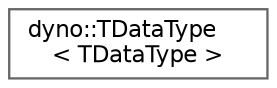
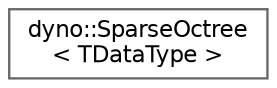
node "dyno::TDataType < TDataType >": label "dyno::TDataType < TDataType >" -> "dyno::SparseOctree < TDataType >"
